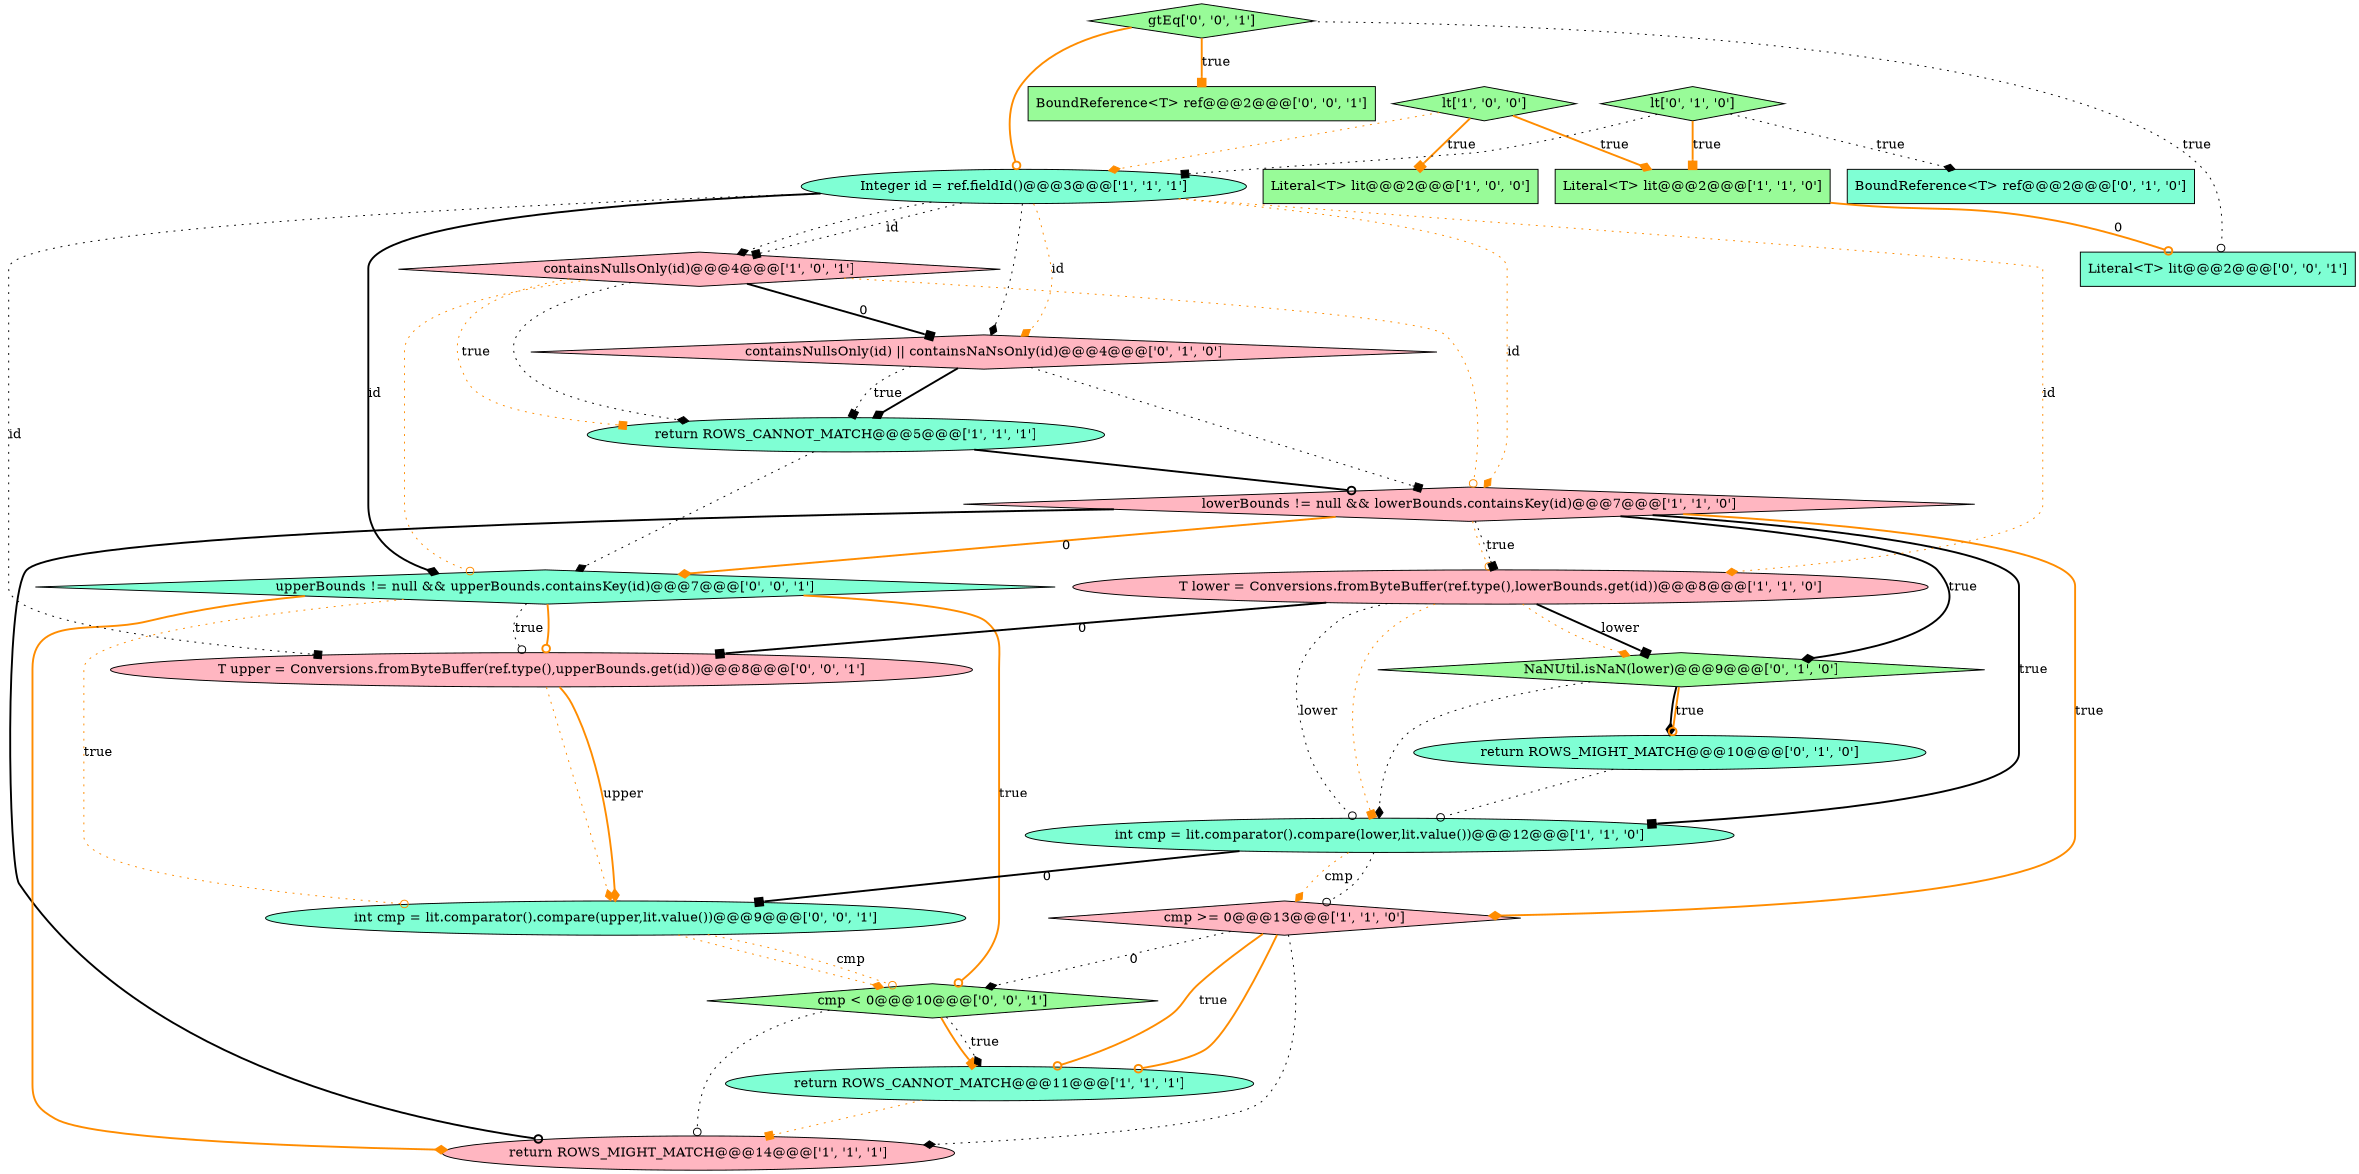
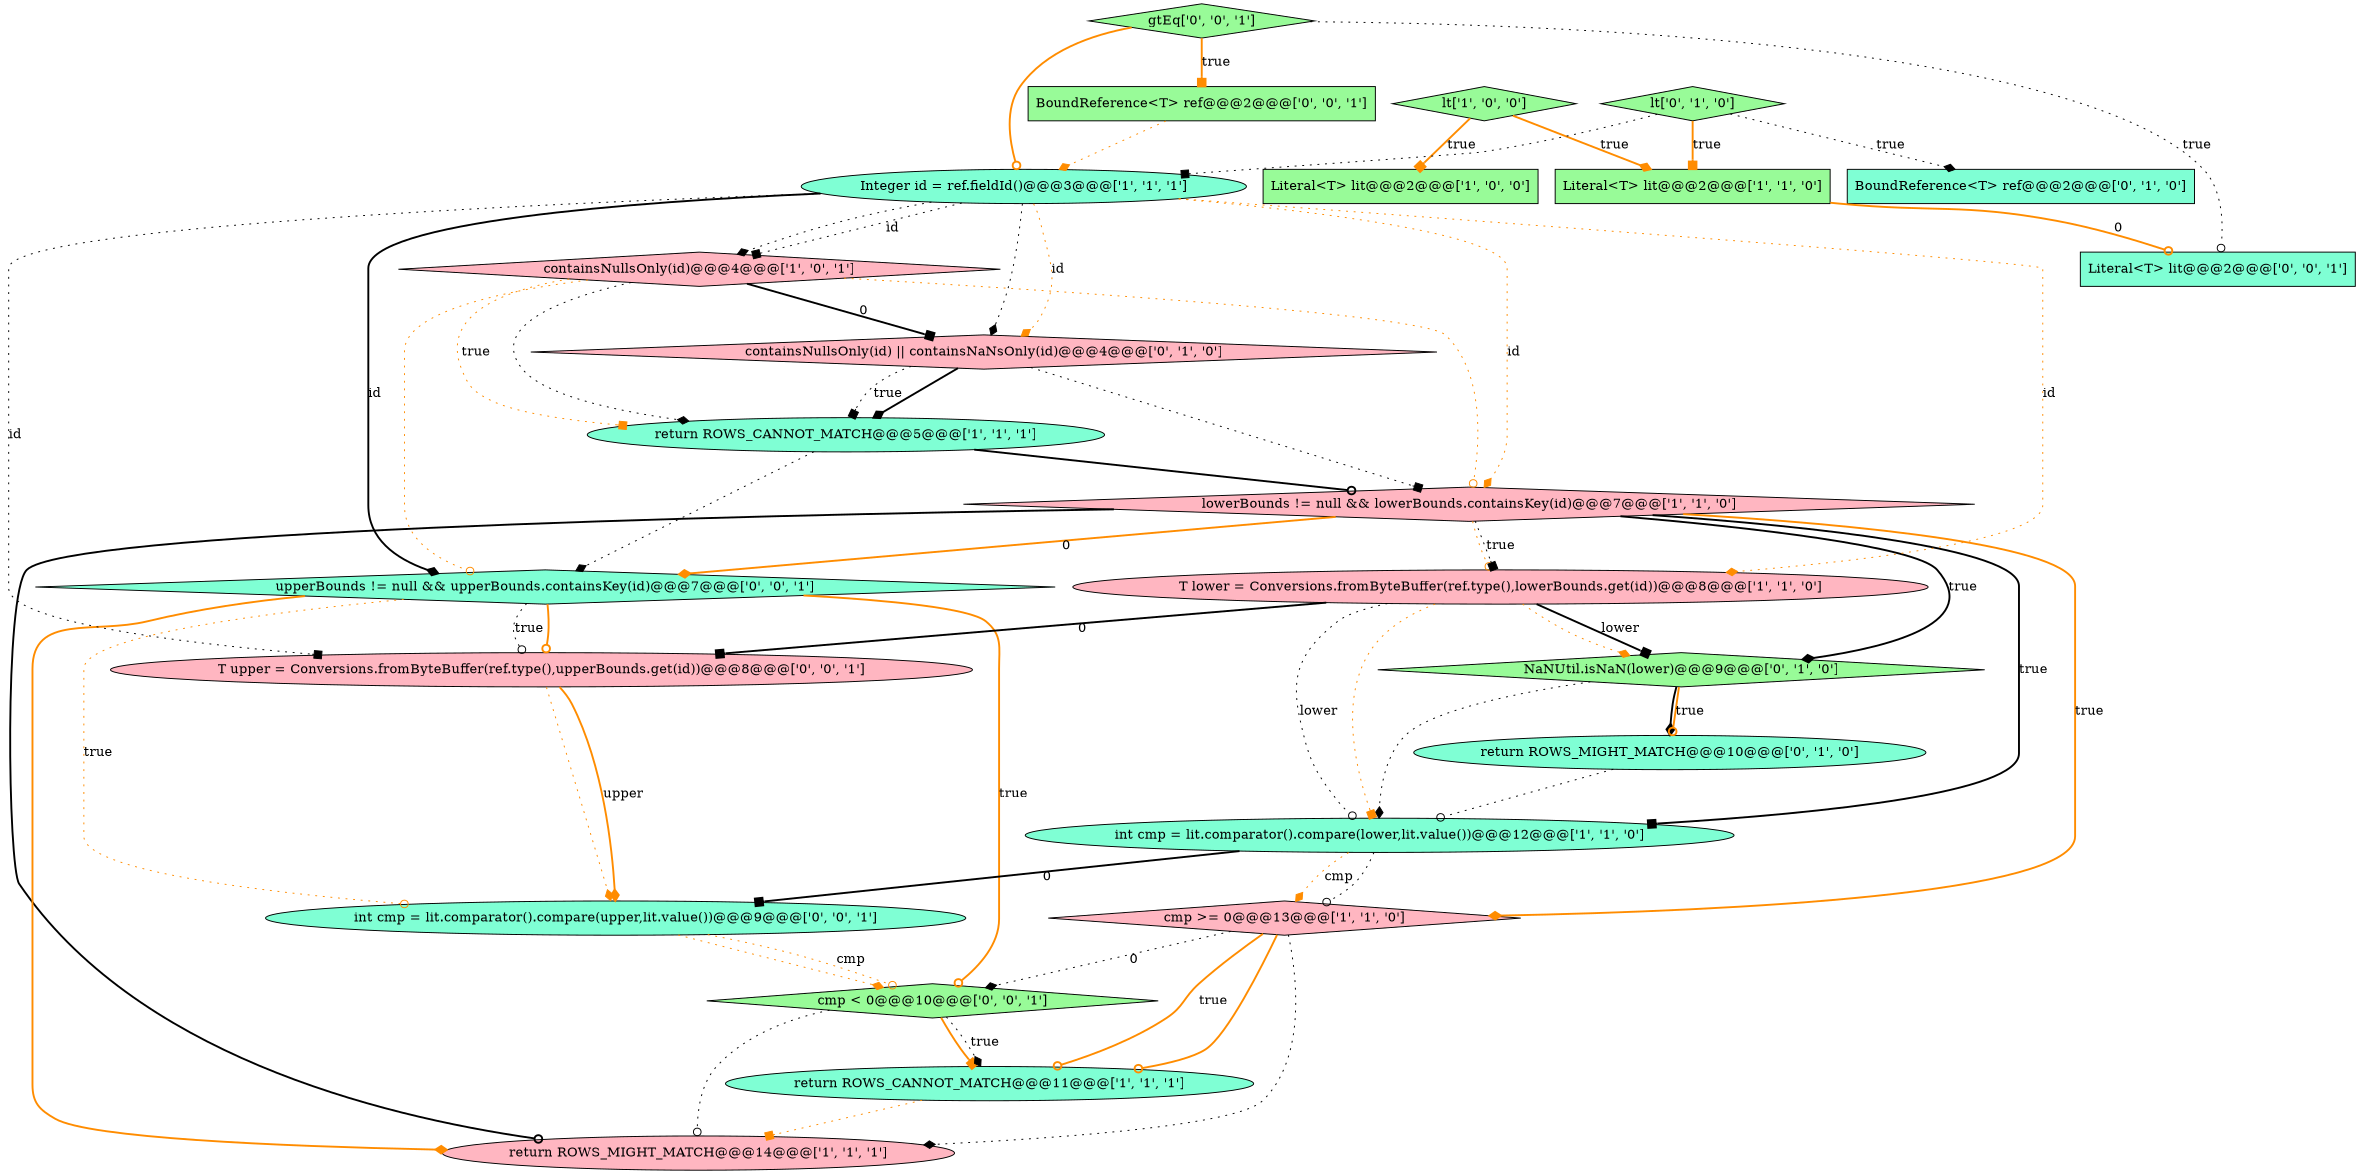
edge "lt['1', '0', '0']" -> "Integer id = ref.fieldId()@@@3@@@['1', '1', '1']": now "BoundReference<T> ref@@@2@@@['0', '0', '1']" -> "Integer id = ref.fieldId()@@@3@@@['1', '1', '1']"
